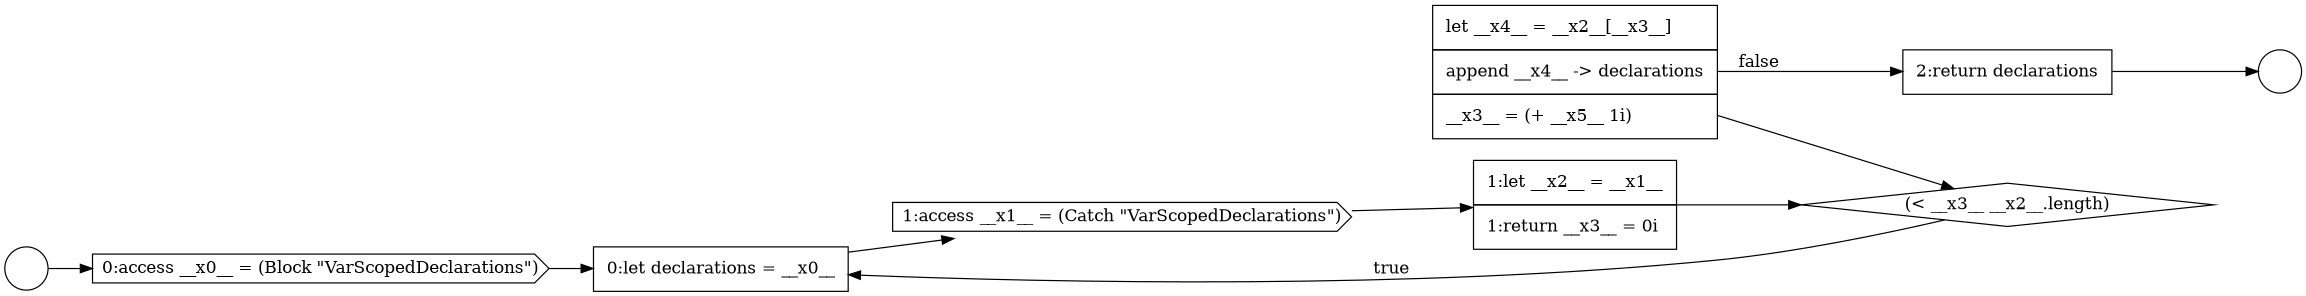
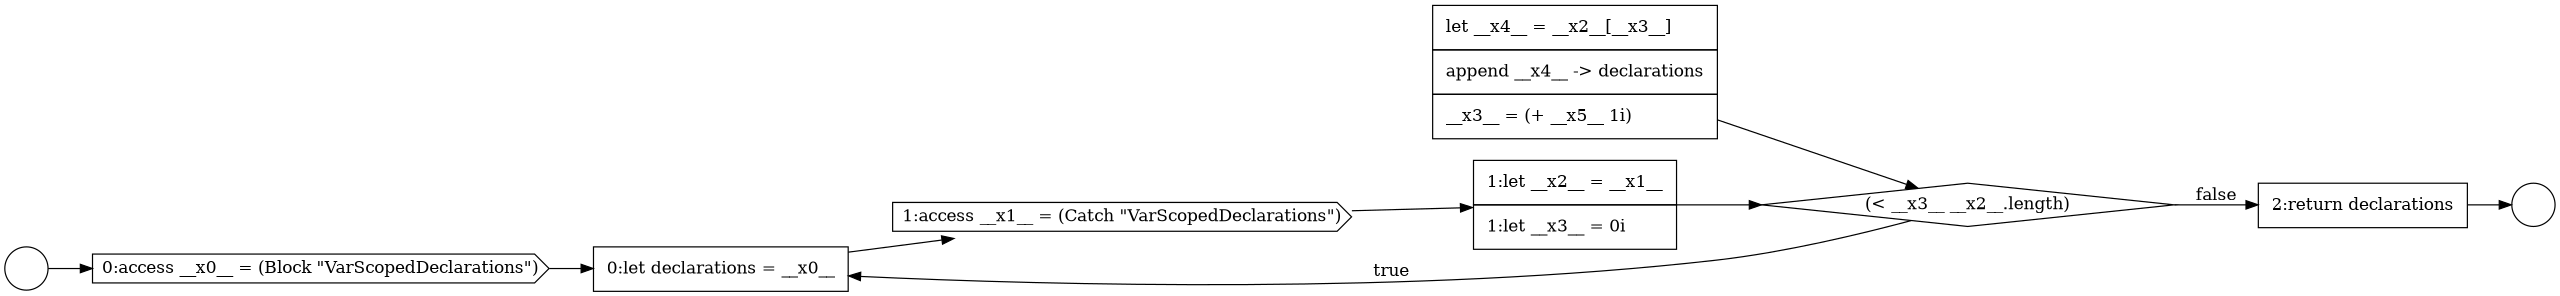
edge "let __x4__ = __x2__[__x3__]" -> "2:return declarations": now "(< __x3__ __x2__.length)" -> "2:return declarations"
node "1:let __x2__ = __x1__": text "1:return __x3__ = 0i" -> "1:let __x3__ = 0i"
